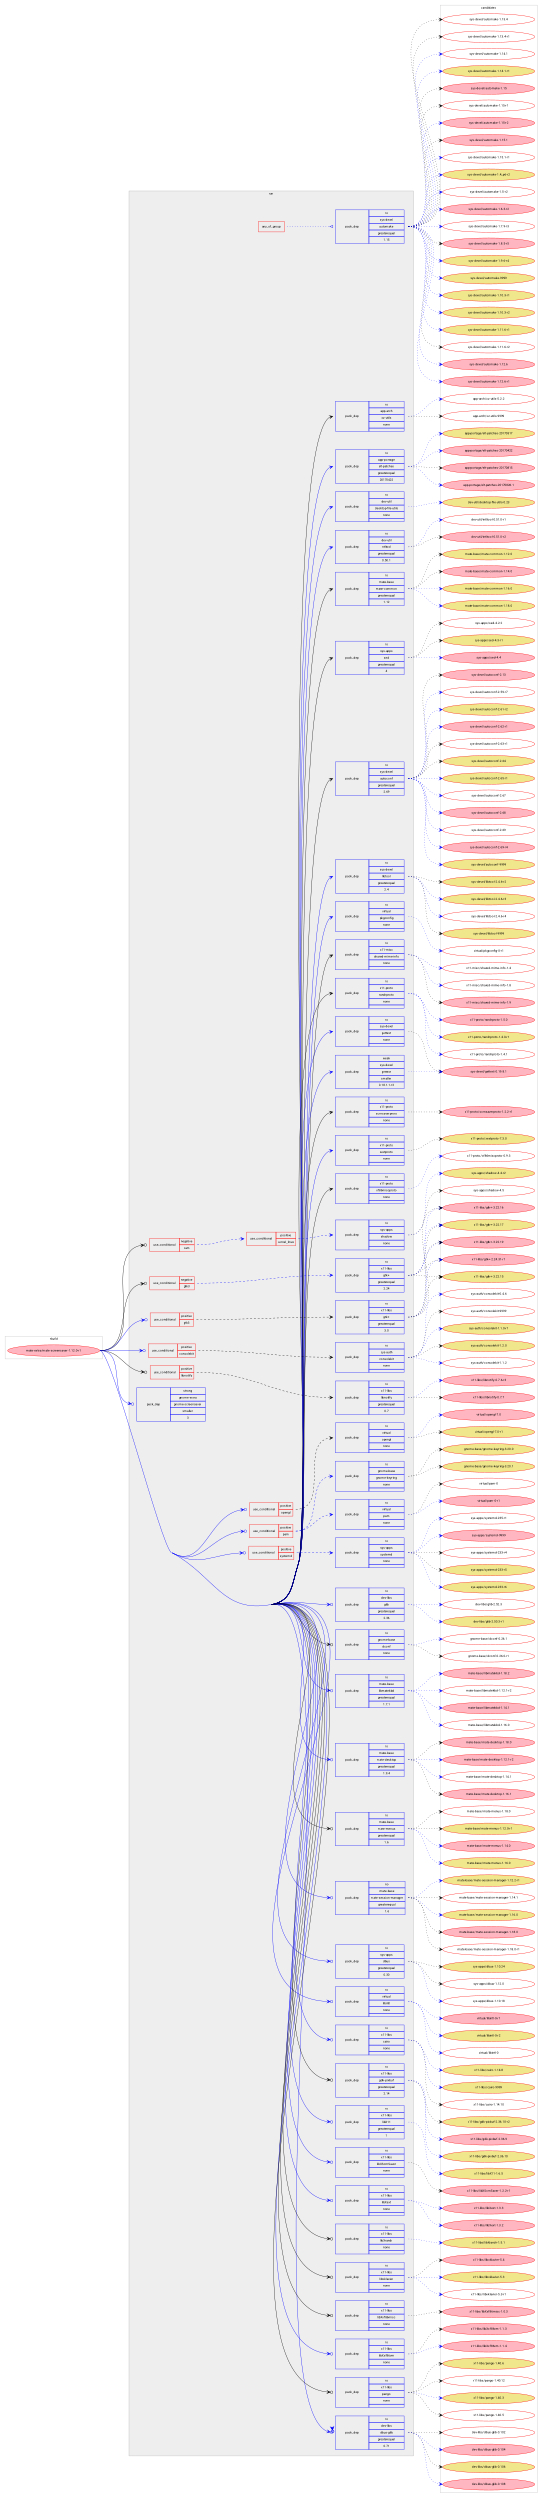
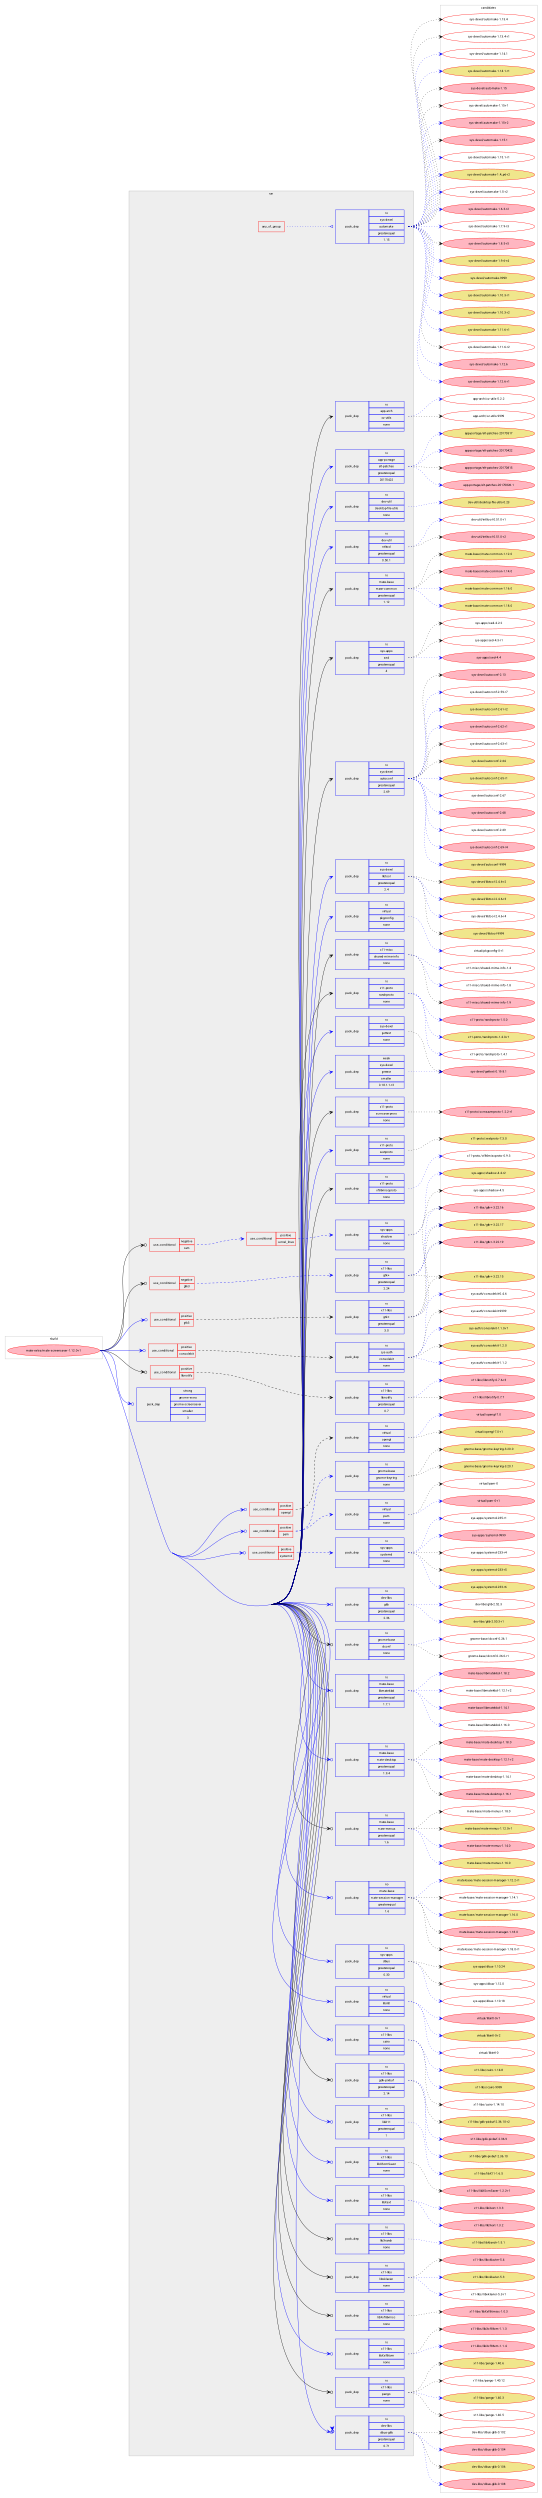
node "sys-apps/sed-4.3-r1": fillcolor khaki -> white
node "x11-libs/gtk+-2.24.31-r1": removed
